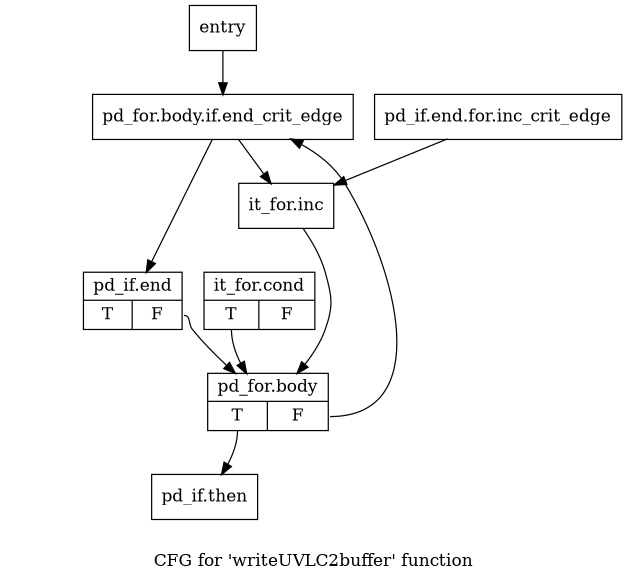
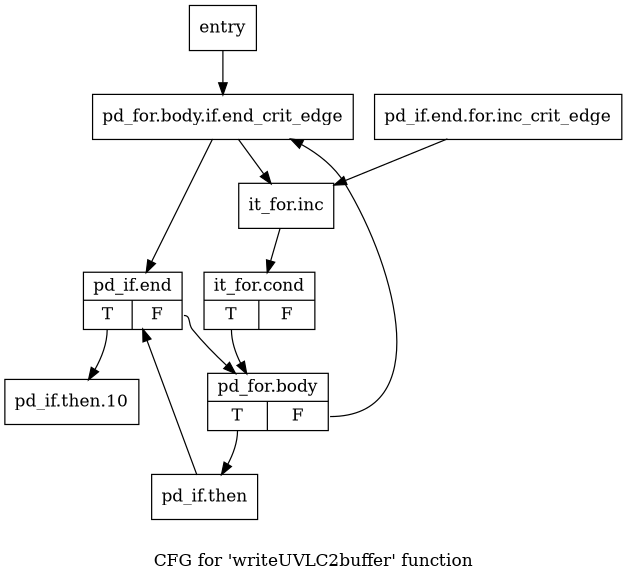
edge "it_for.inc" -> "pd_for.body": now "it_for.inc" -> "it_for.cond"
node "pd_if.then.10": added
edge "pd_if.then" -> "pd_if.end": added
